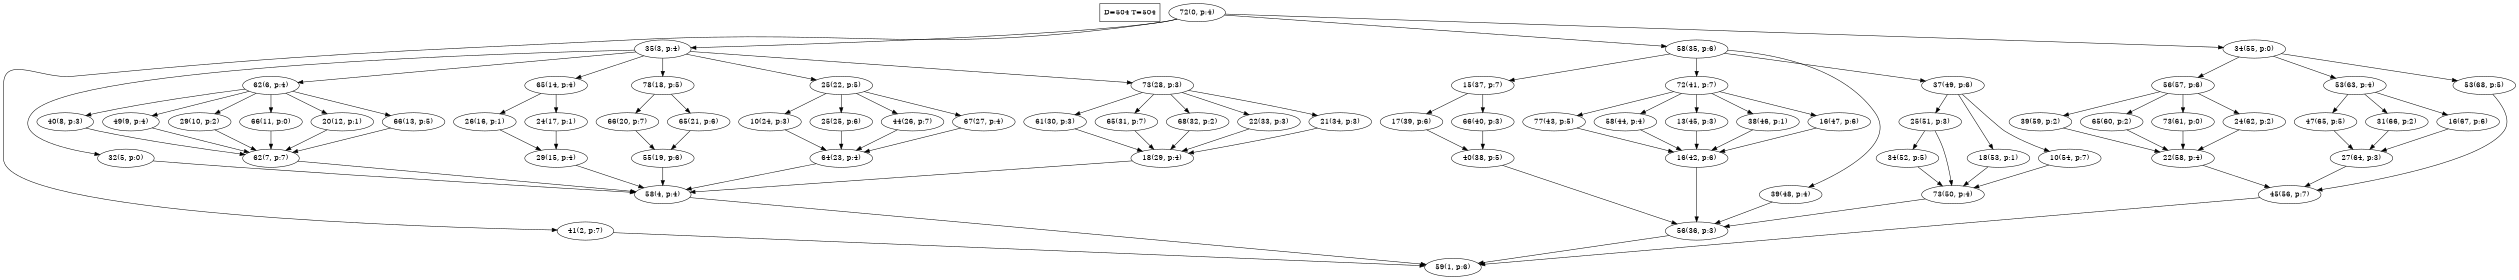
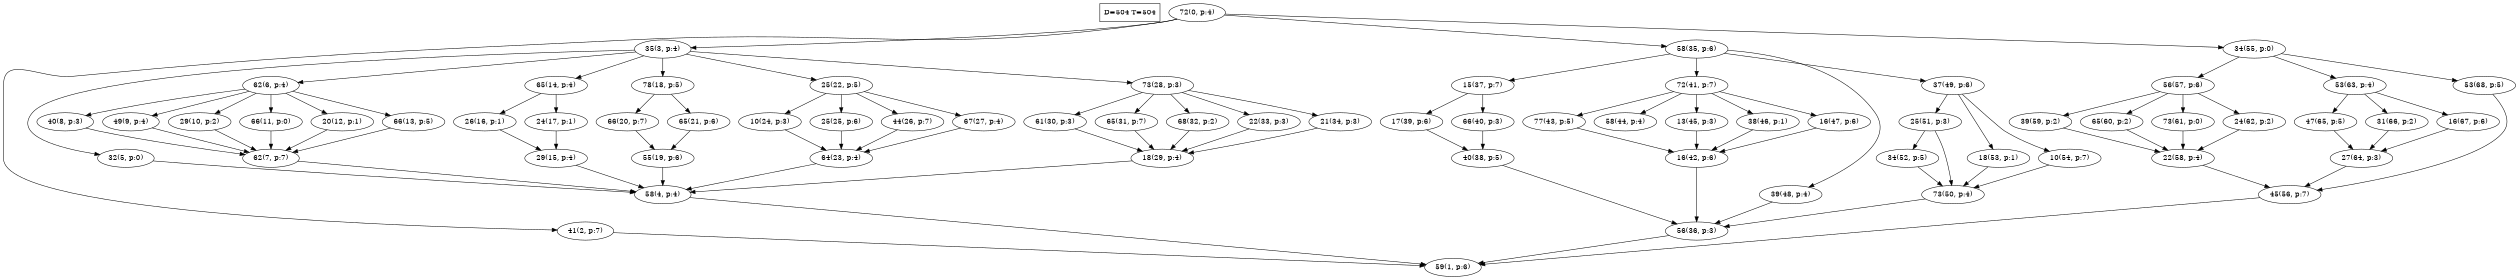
edge "58(44, p:4)" -> "16(42, p:6)": removed
